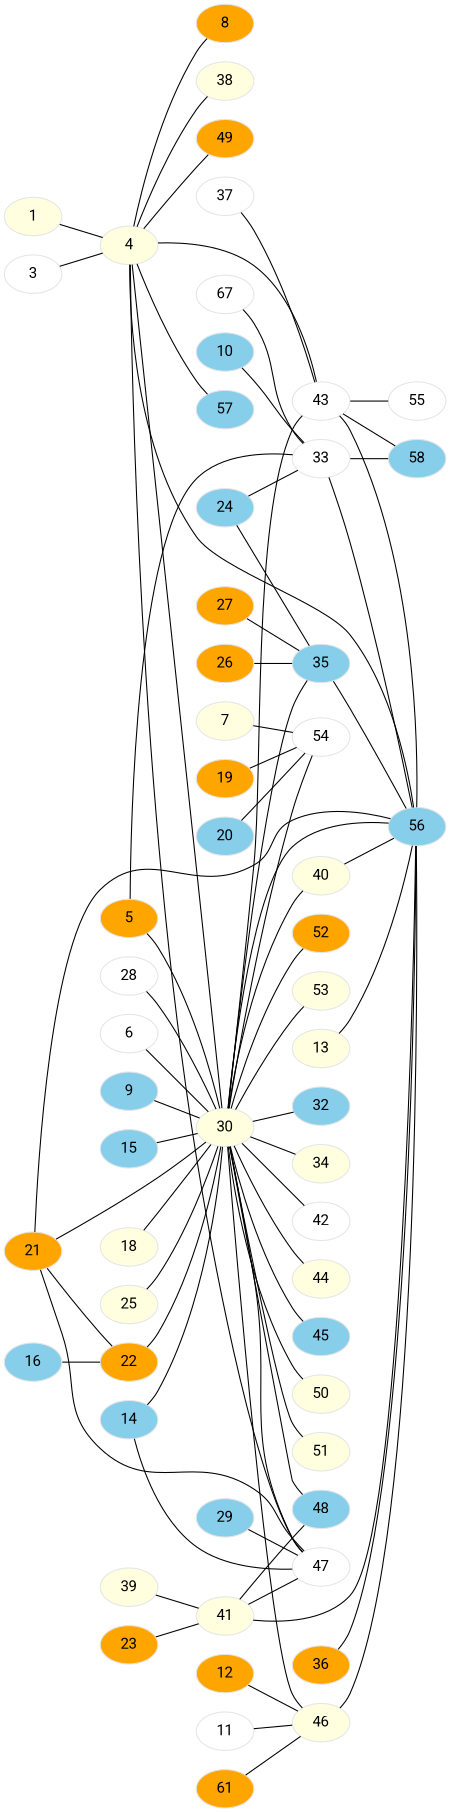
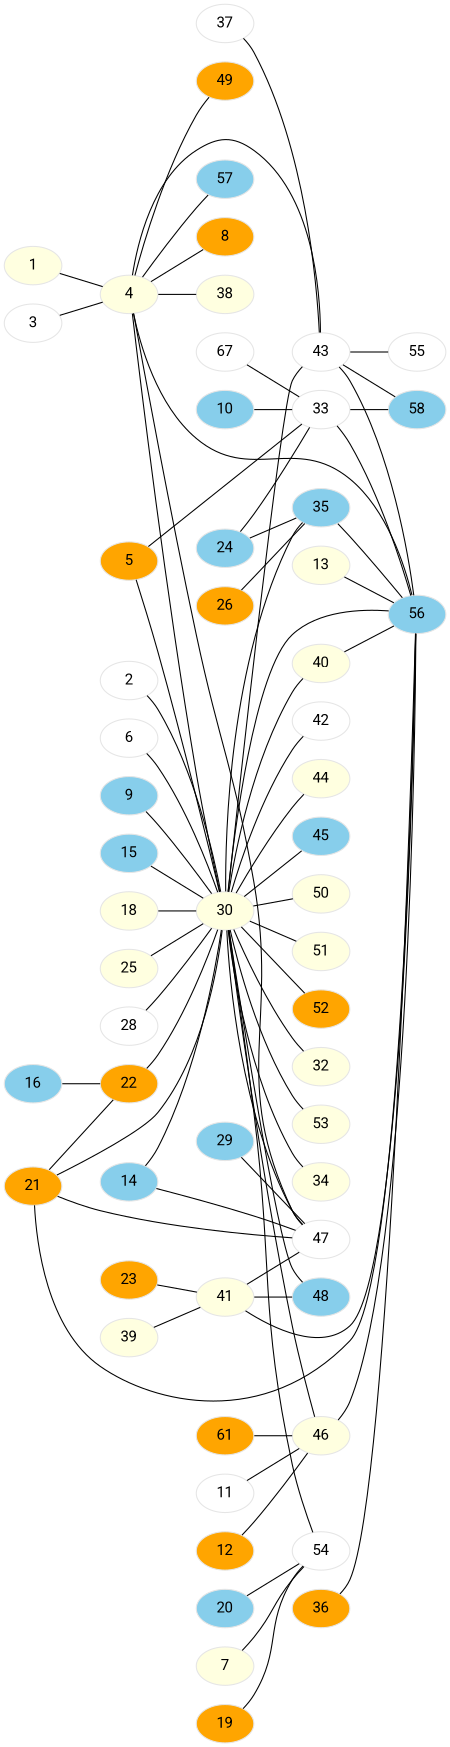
node "27": removed
node "2": added
node "32": fillcolor skyblue -> lightyellow
